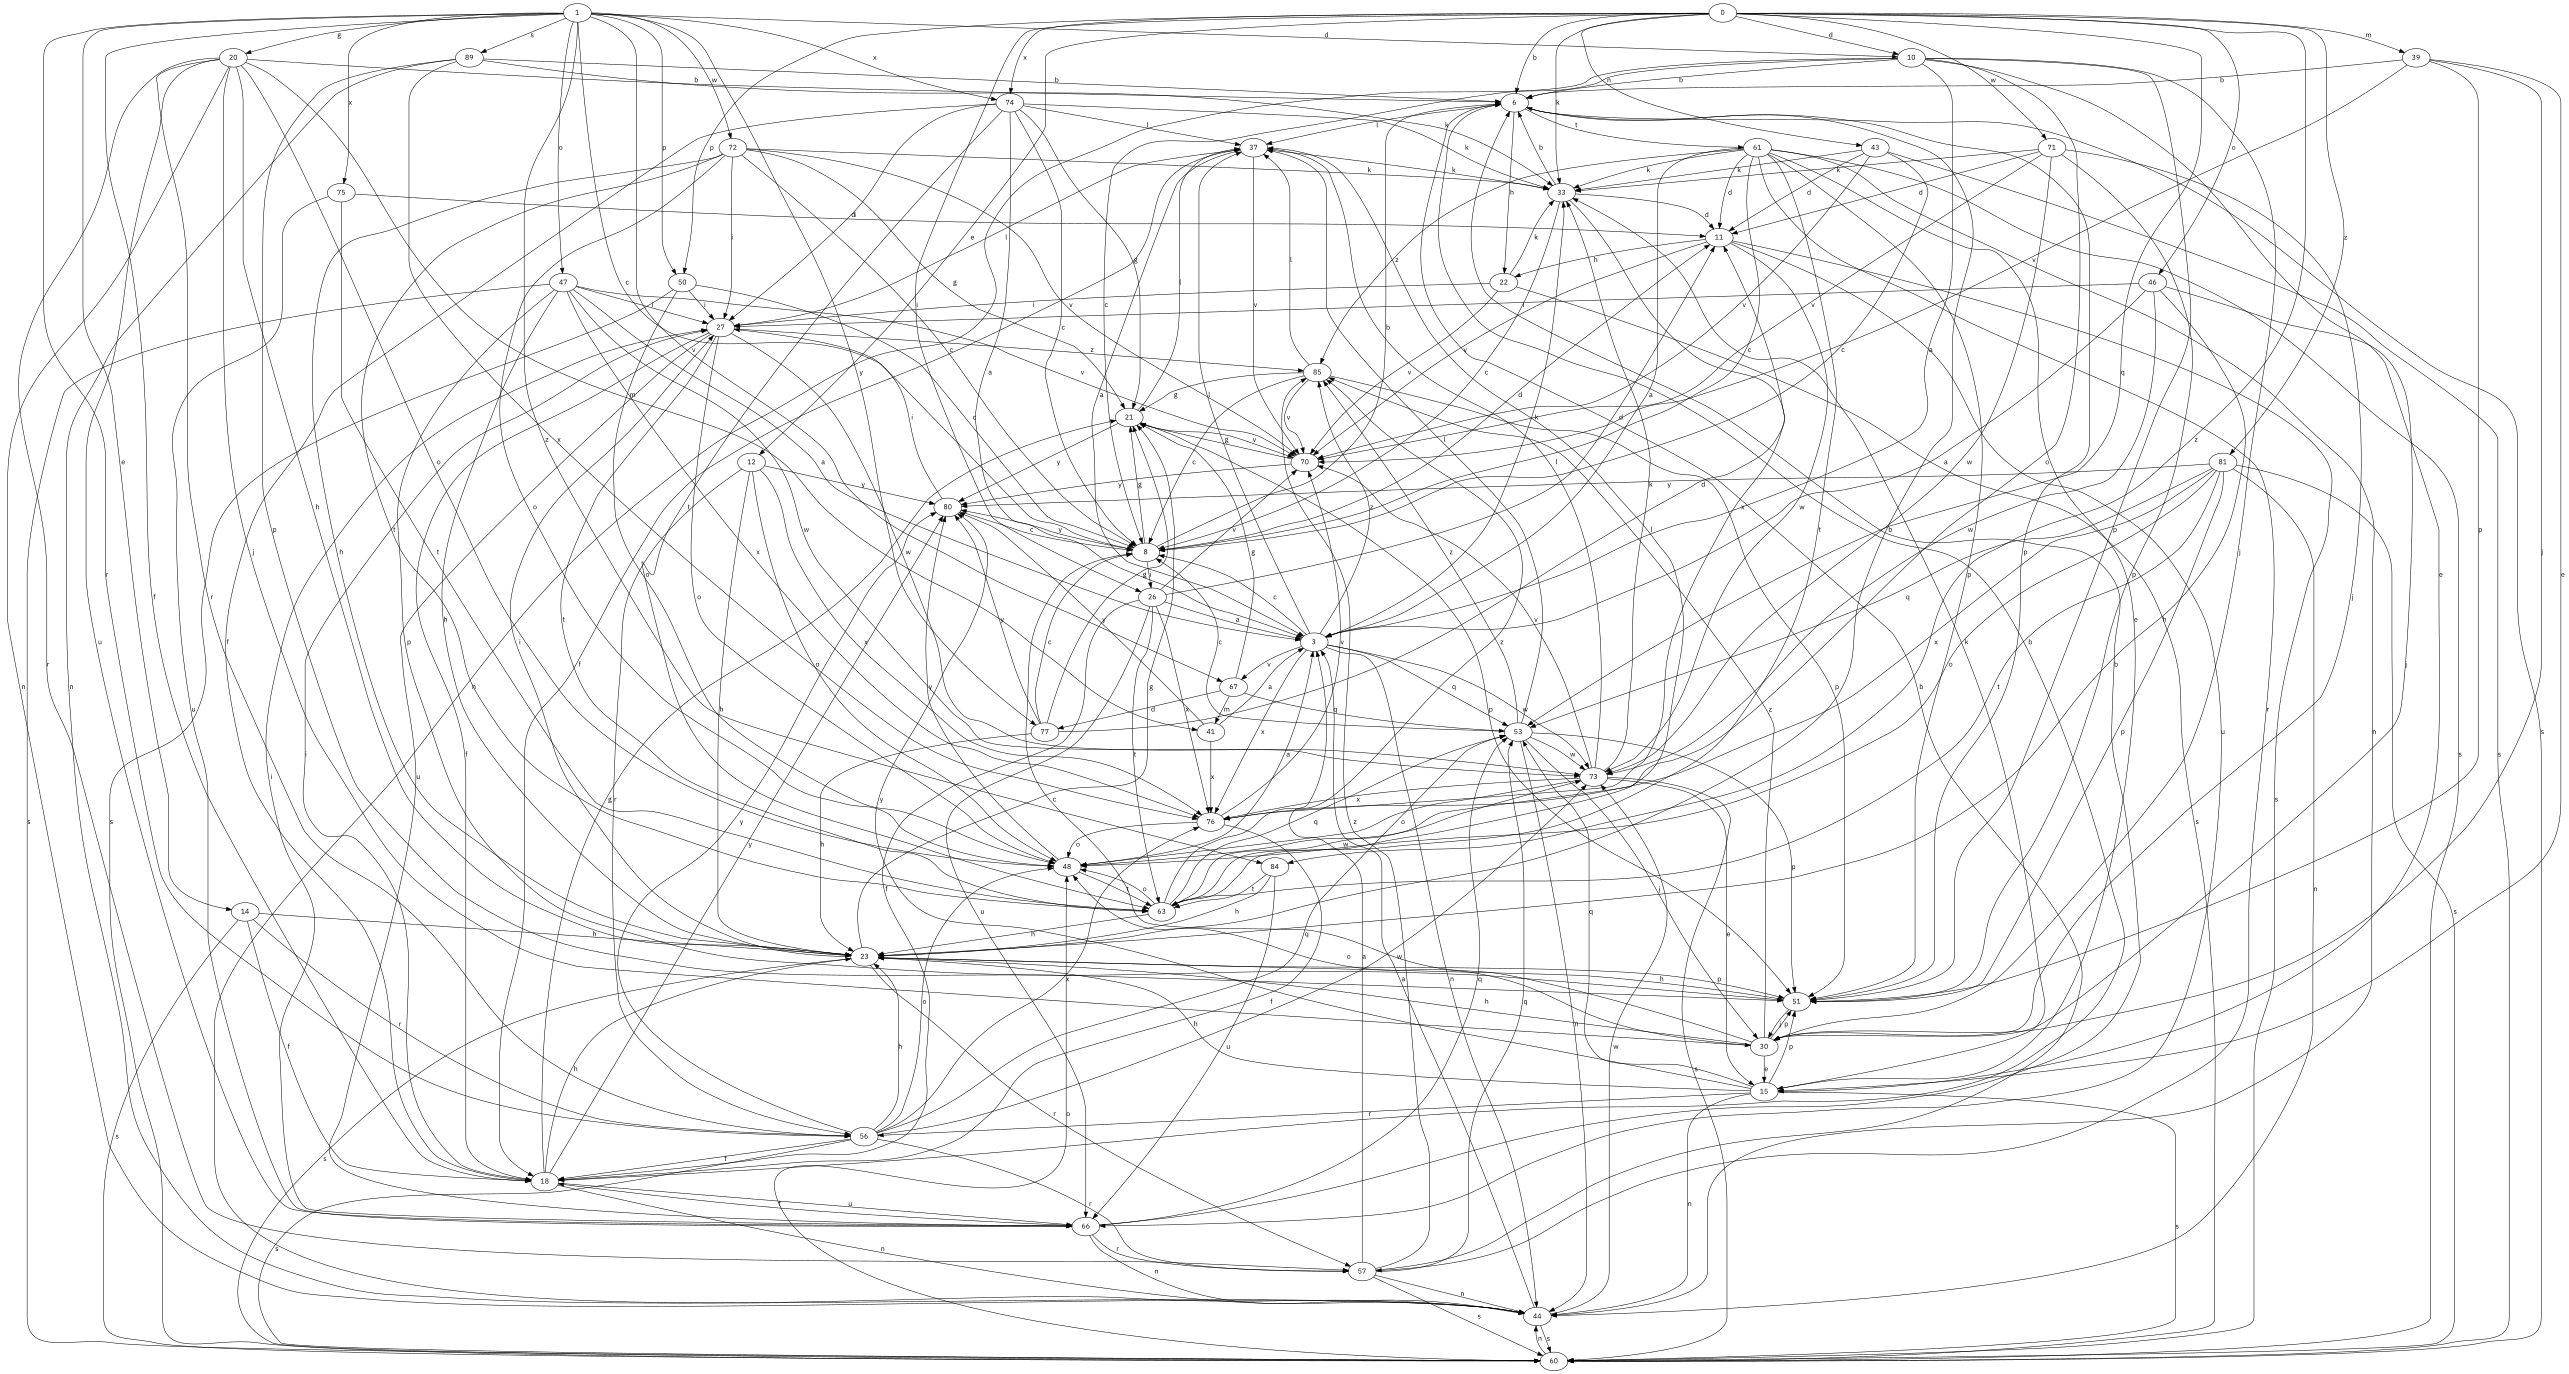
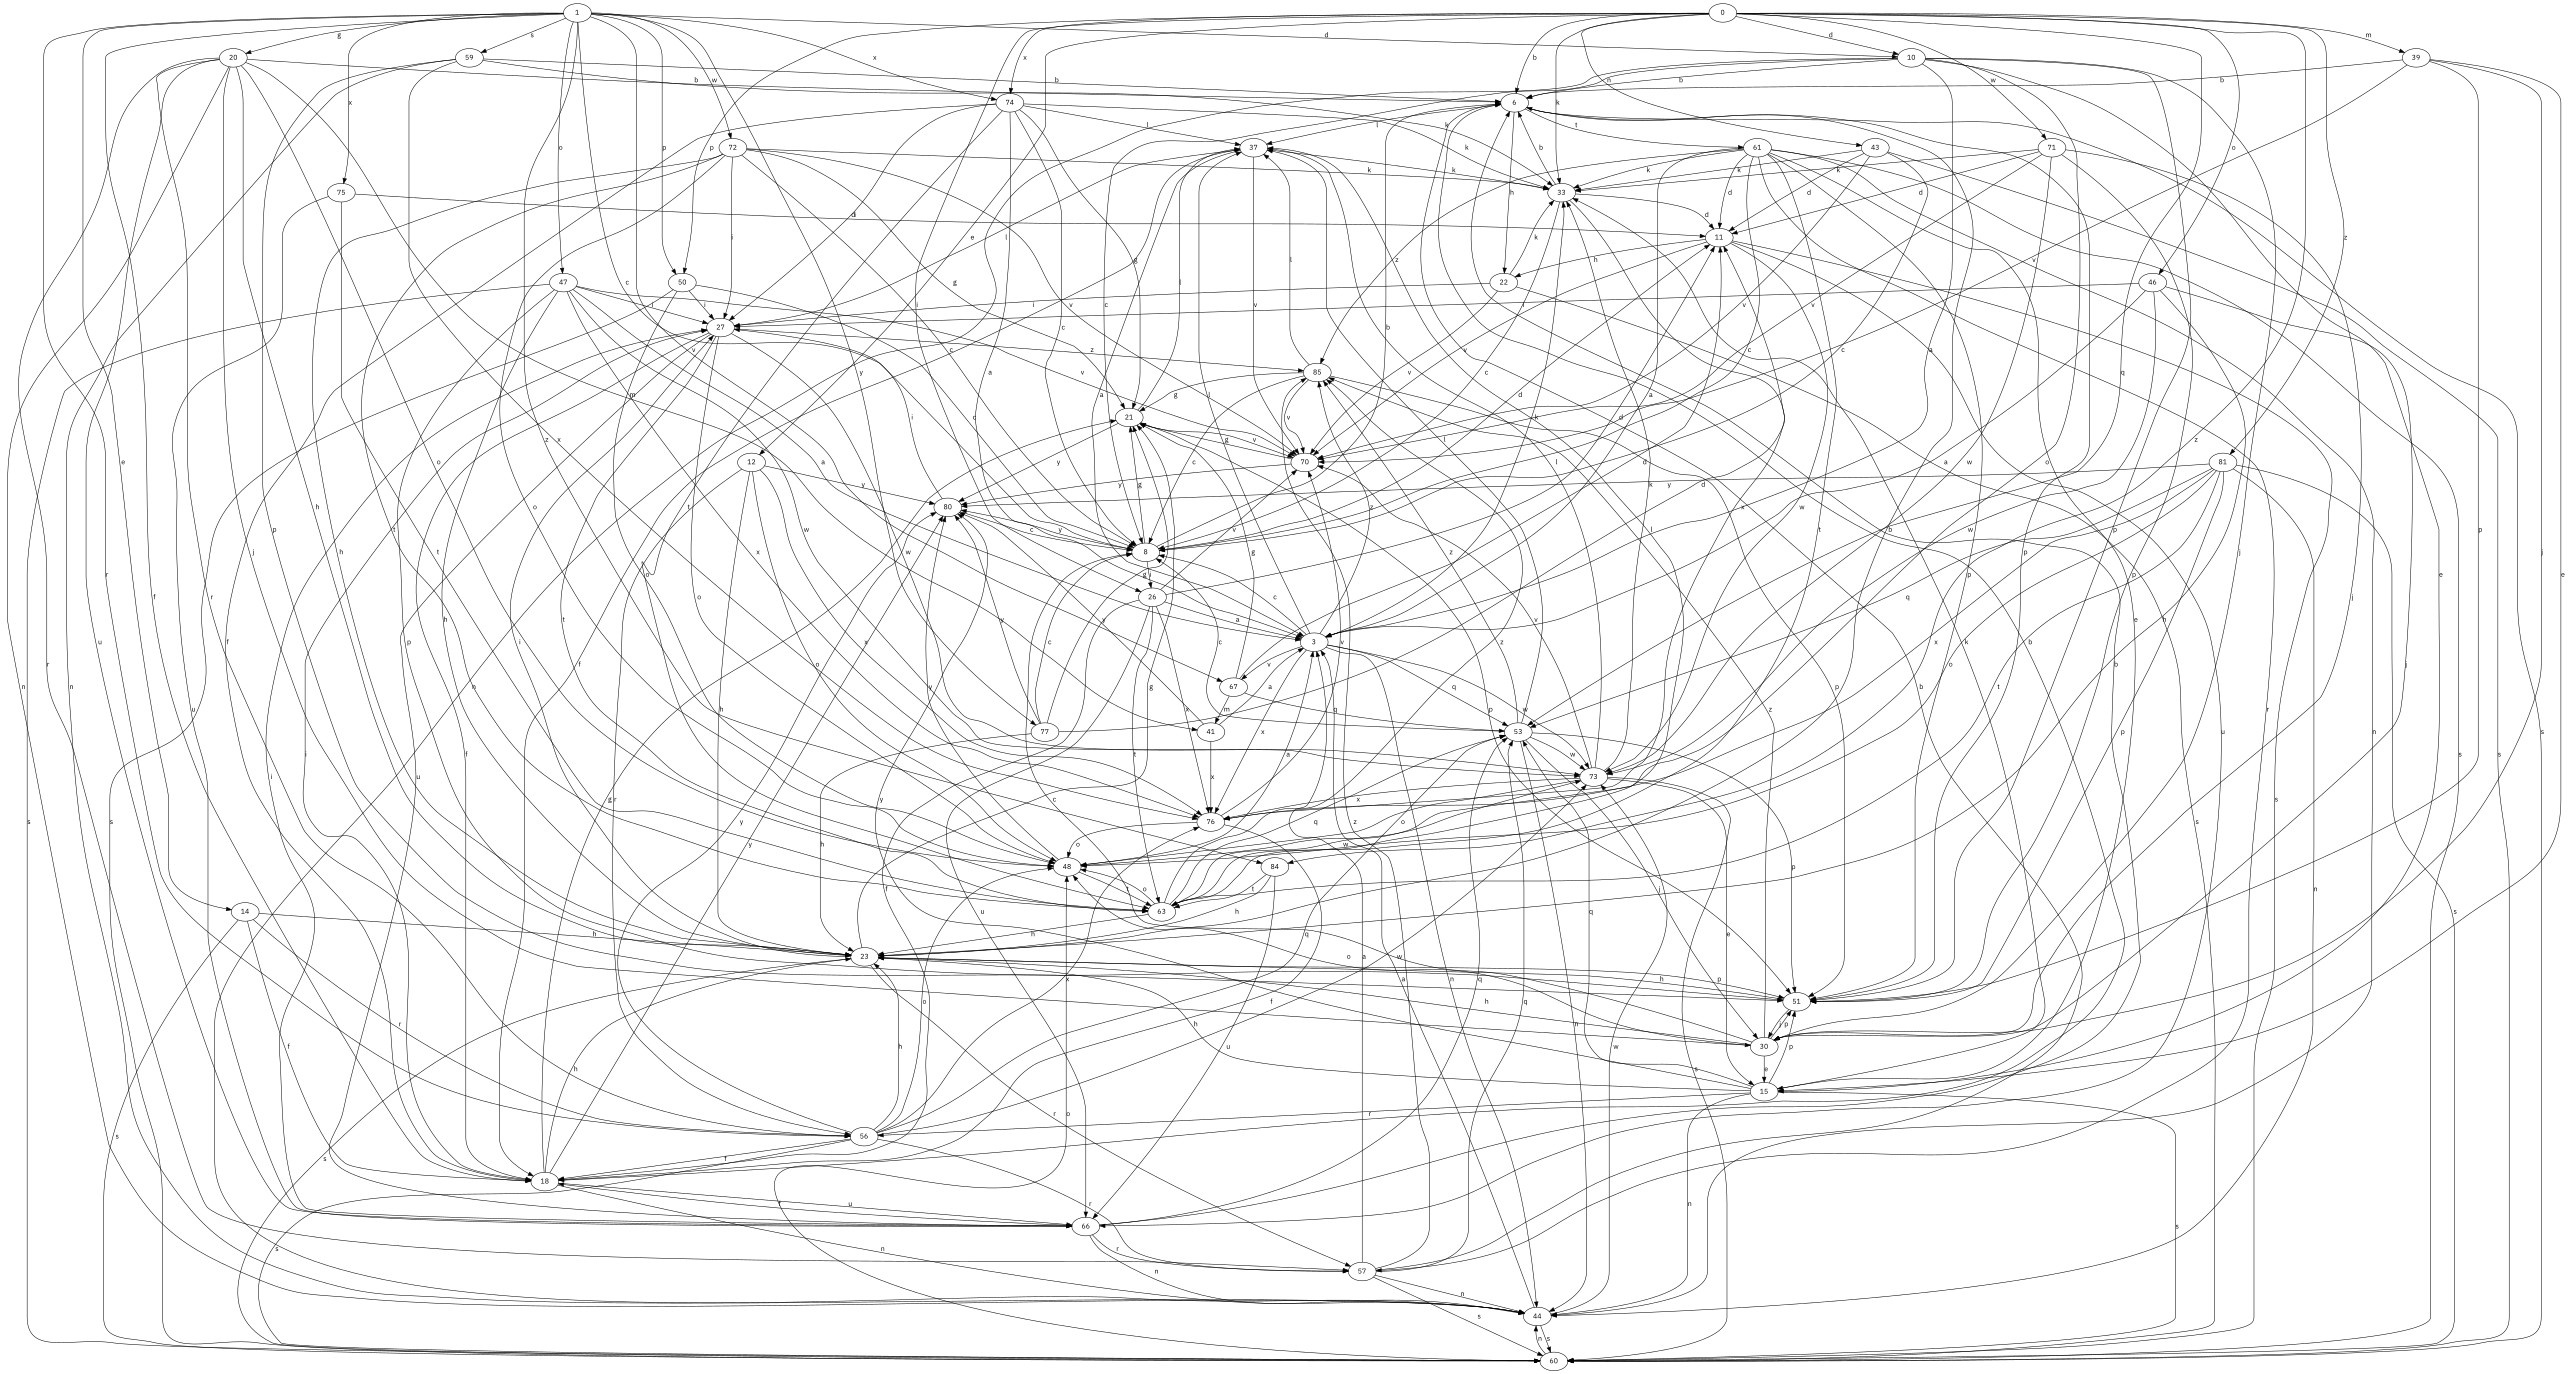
node "89": label "89" -> "59"
edge "67" -> "77": now "67" -> "11"
